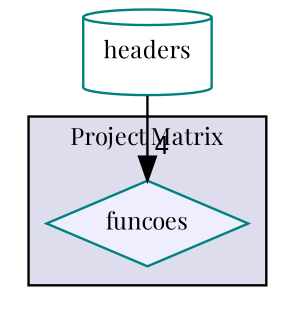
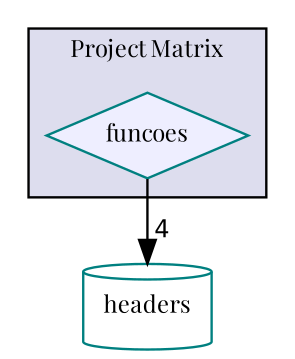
edge "headers" -> "funcoes": reversed
